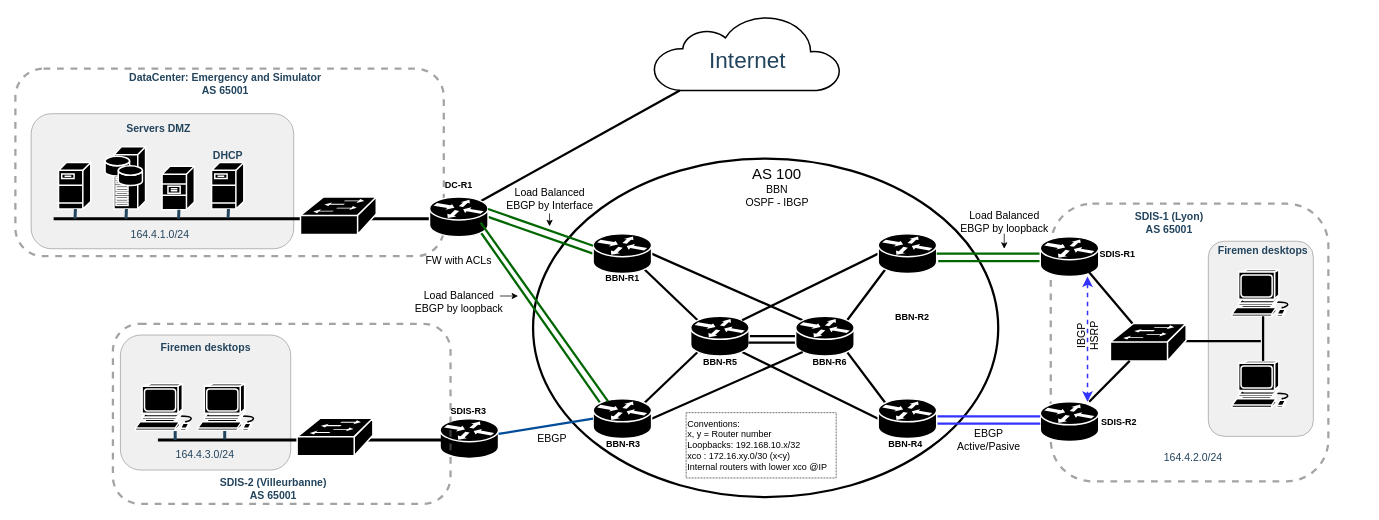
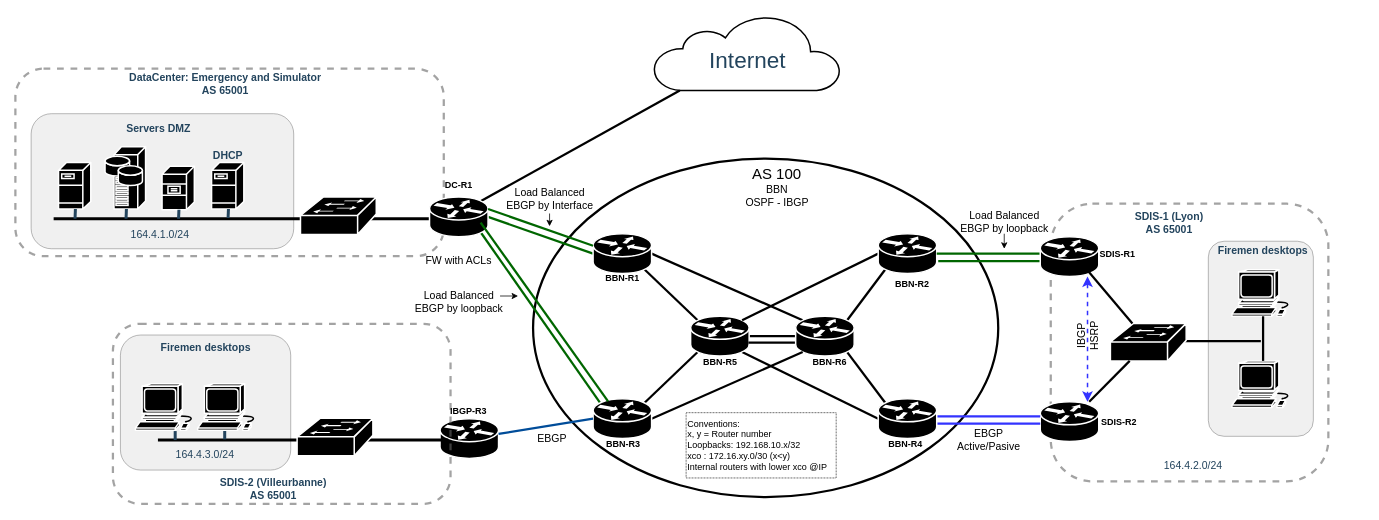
node "BBN-R2": moved (912, 318) -> (912, 285)
node "SDIS-R3": label "SDIS-R3" -> "IBGP-R3"
node "164.4.2.0/24": moved (1193, 458) -> (1193, 465)
